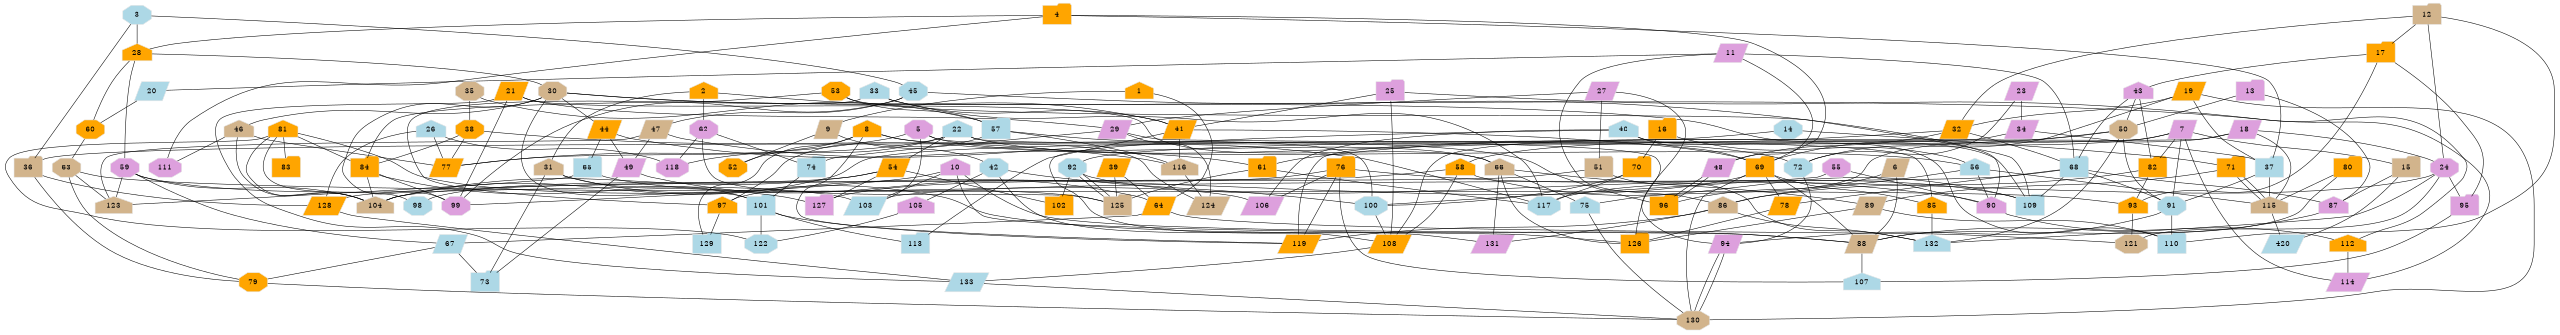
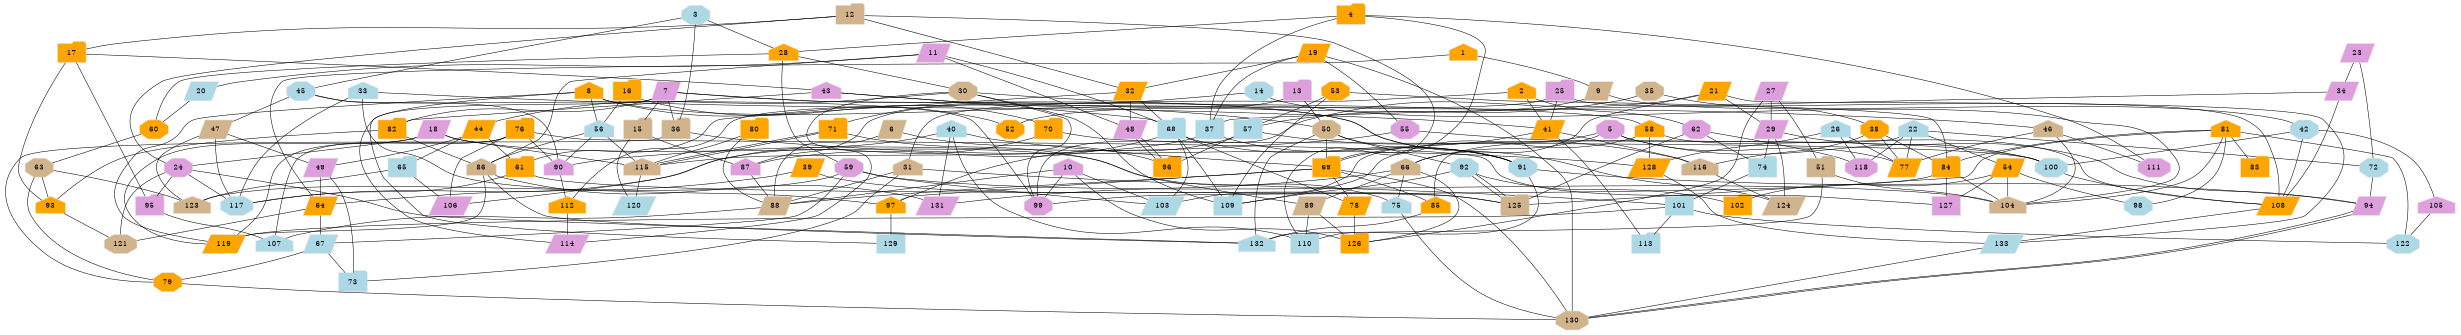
edge "19" -- "72": now "19" -- "55"
edge "30" -- "101": removed
node "420": label "420" -> "120"
